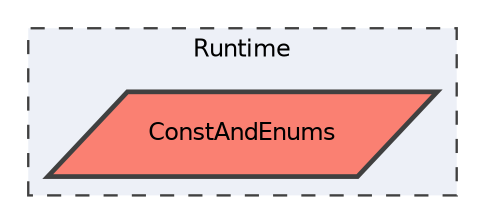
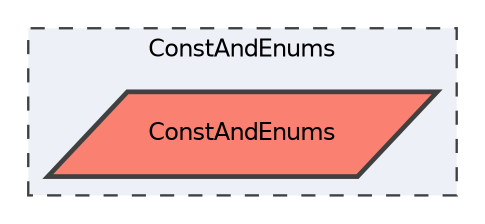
cluster "Runtime": label "Runtime" -> "ConstAndEnums"
